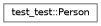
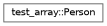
node "test_test::Person": label "test_test::Person" -> "test_array::Person"
